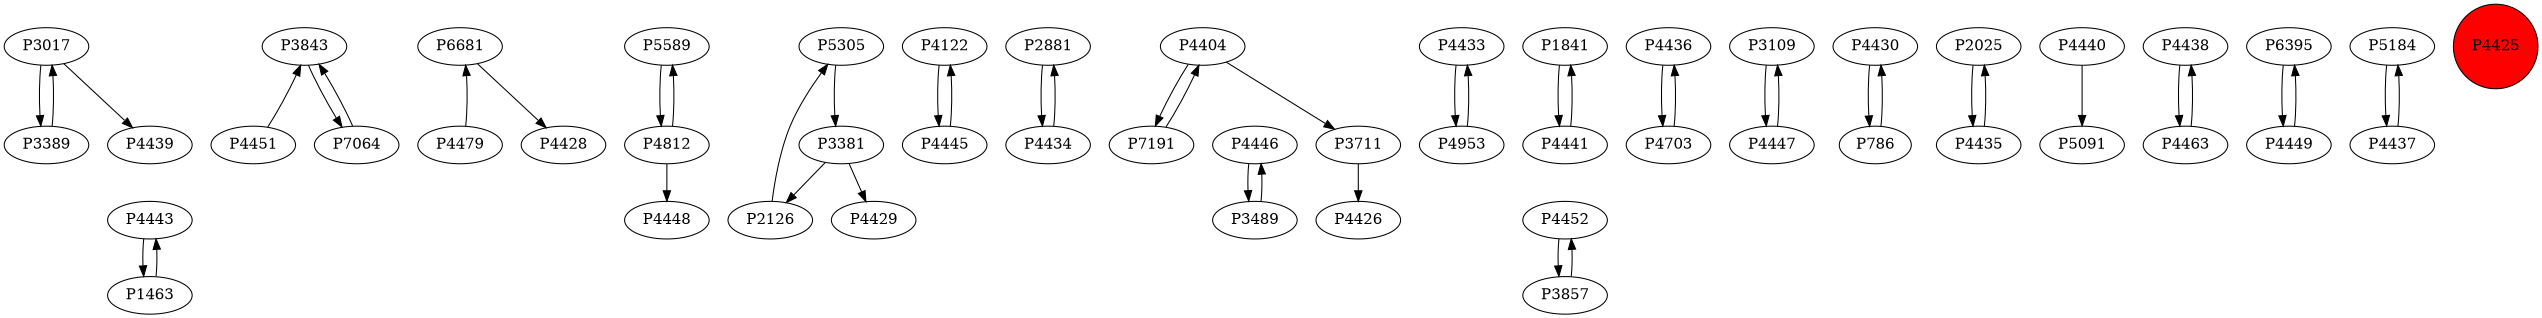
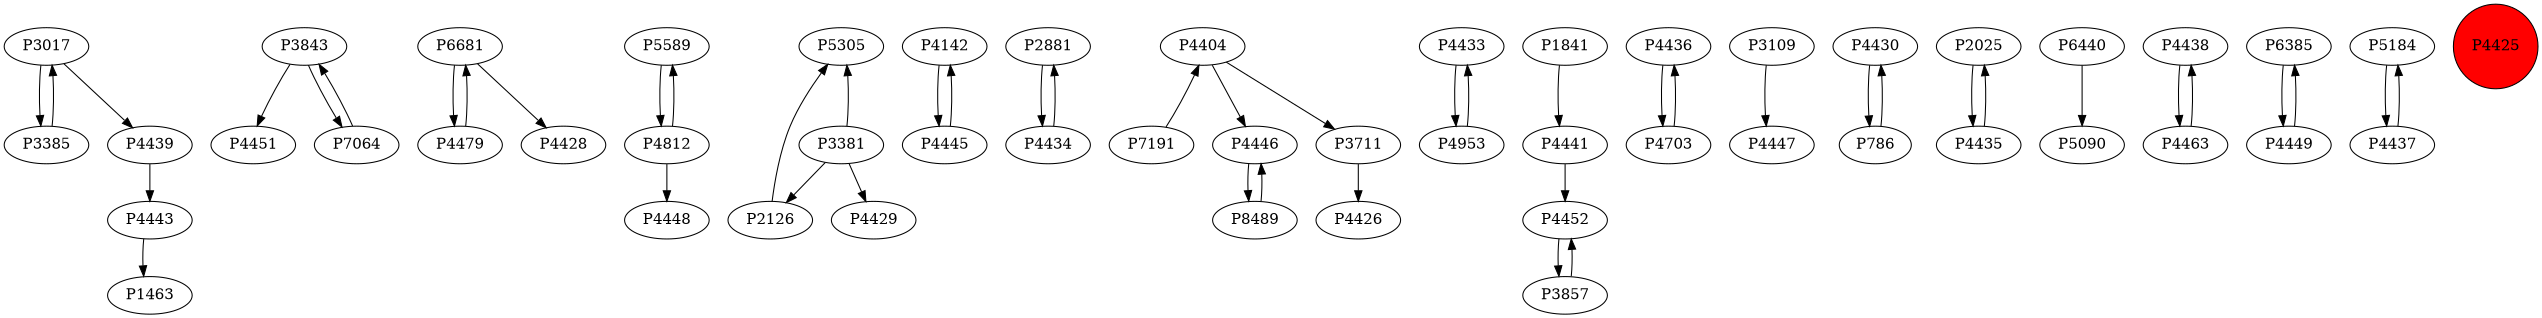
node "P4122": label "P4122" -> "P4142"
node "P4440": label "P4440" -> "P6440"
node "P6395": label "P6395" -> "P6385"
edge "P6681" -> "P4479": added
edge "P5305" -> "P3381": reversed
edge "P4404" -> "P7191": now "P4404" -> "P4446"
edge "P4451" -> "P3843": reversed
edge "P4441" -> "P1841": now "P4441" -> "P4452"
edge "P4447" -> "P3109": removed
node "P3389": label "P3389" -> "P3385"
node "P5091": label "P5091" -> "P5090"
node "P3489": label "P3489" -> "P8489"
edge "P1463" -> "P4443": now "P4439" -> "P4443"
